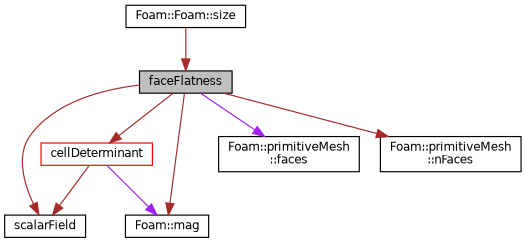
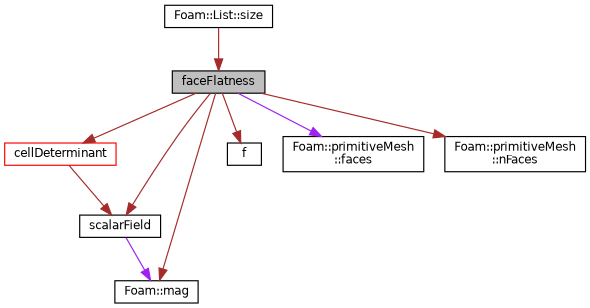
node "Foam::Foam::size": label "Foam::Foam::size" -> "Foam::List::size"
node "f": added
edge "cellDeterminant" -> "Foam::mag": now "scalarField" -> "Foam::mag"
